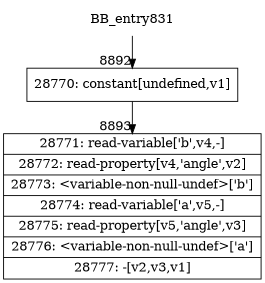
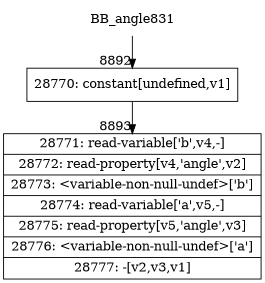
node "BB_entry831": label "BB_entry831" -> "BB_angle831"
